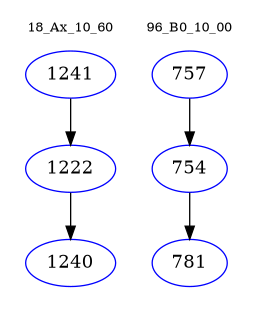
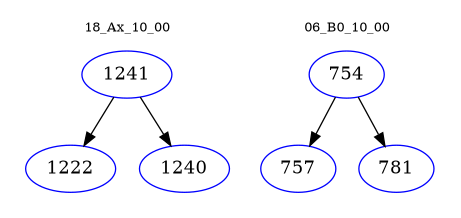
cluster "18_Ax_10_60": label "18_Ax_10_60" -> "18_Ax_10_00"
cluster "96_B0_10_00": label "96_B0_10_00" -> "06_B0_10_00"
edge "757" -> "754": reversed
edge "1222" -> "1240": now "1241" -> "1240"
